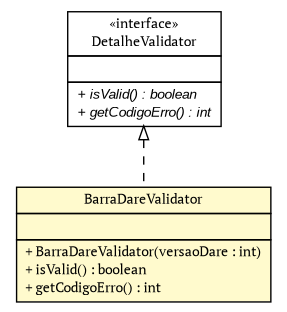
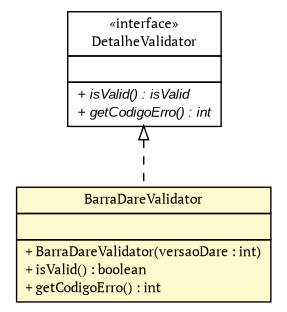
node "DetalheValidator": text "+ isValid() : boolean" -> "+ isValid() : isValid"
